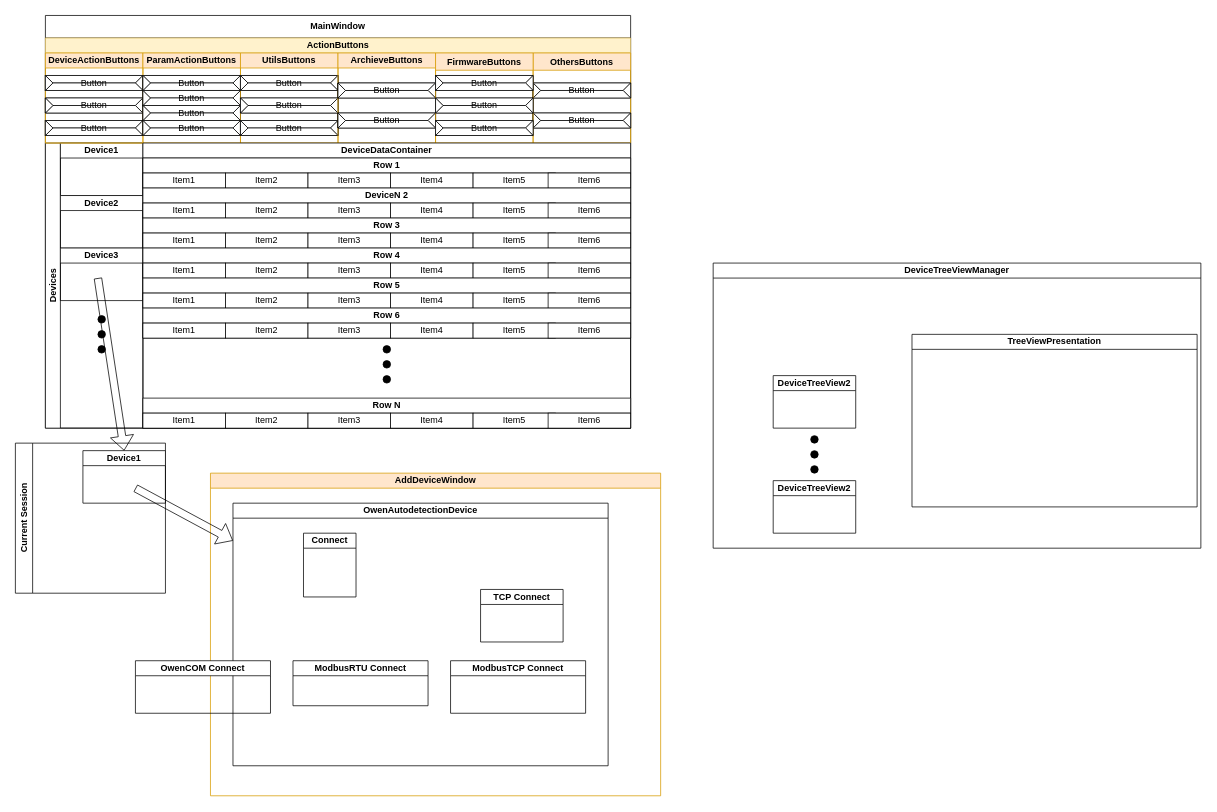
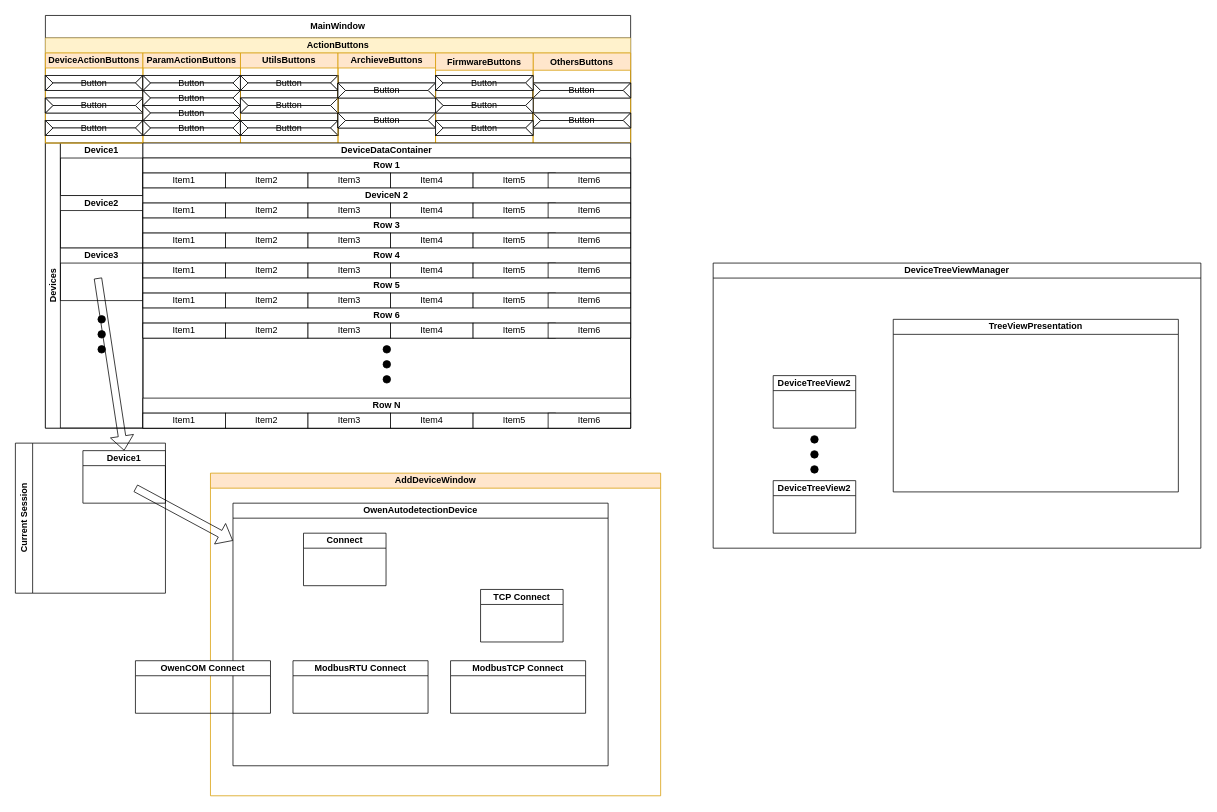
node "TreeViewPresentation": moved (1054, 420) -> (1035, 405)
node "Connect": size 53x64 -> 83x53
node "ModbusRTU Connect": size 135x45 -> 135x53
